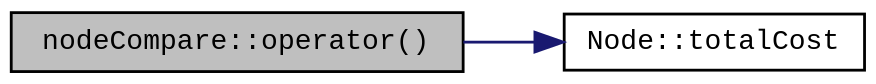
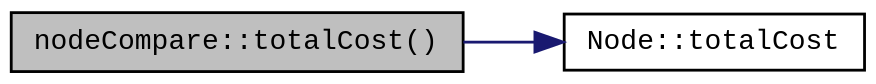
node "nodeCompare::operator()": label "nodeCompare::operator()" -> "nodeCompare::totalCost()"
